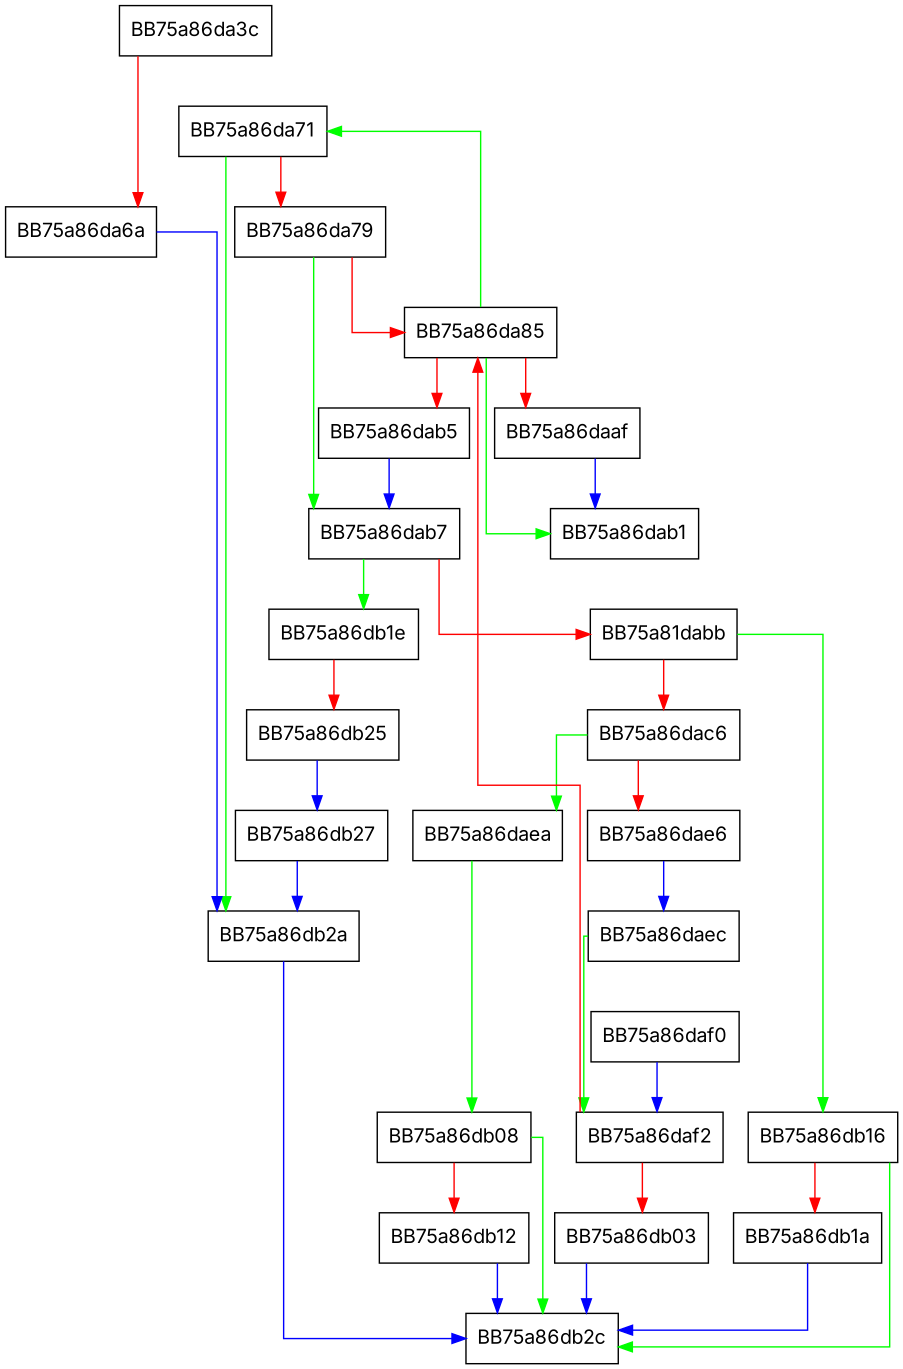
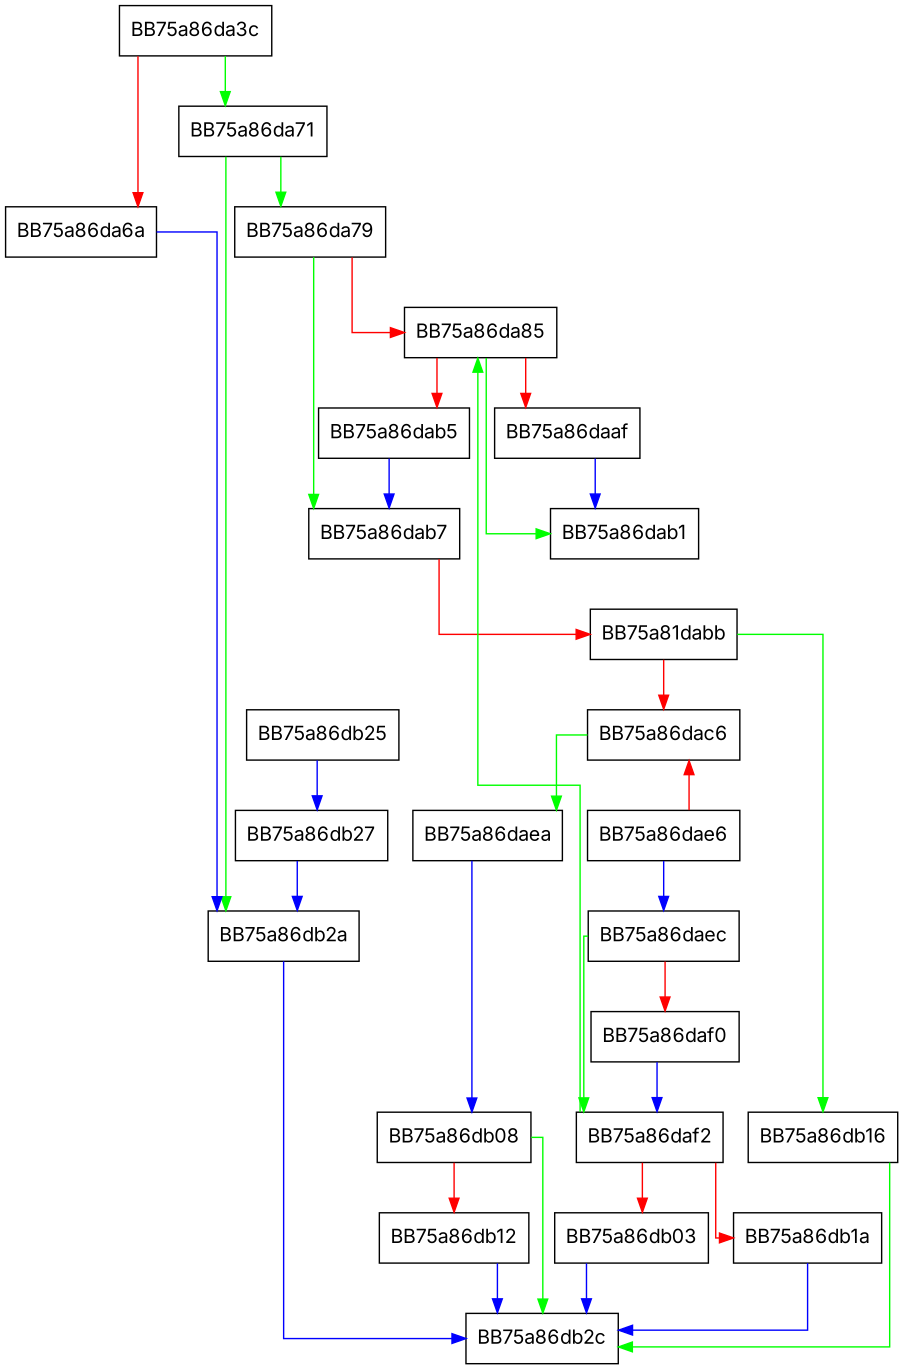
edge "BB75a86da85" -> "BB75a86da71": now "BB75a86da3c" -> "BB75a86da71"
edge "BB75a86da71" -> "BB75a86da79": color red -> green
node "BB75a86db1e": removed
edge "BB75a86dac6" -> "BB75a86dae6": reversed
edge "BB75a86daf2" -> "BB75a86da85": color red -> green
edge "BB75a86daea" -> "BB75a86db08": color green -> blue
edge "BB75a86daec" -> "BB75a86daf0": added
edge "BB75a86db16" -> "BB75a86db1a": now "BB75a86daf2" -> "BB75a86db1a"
